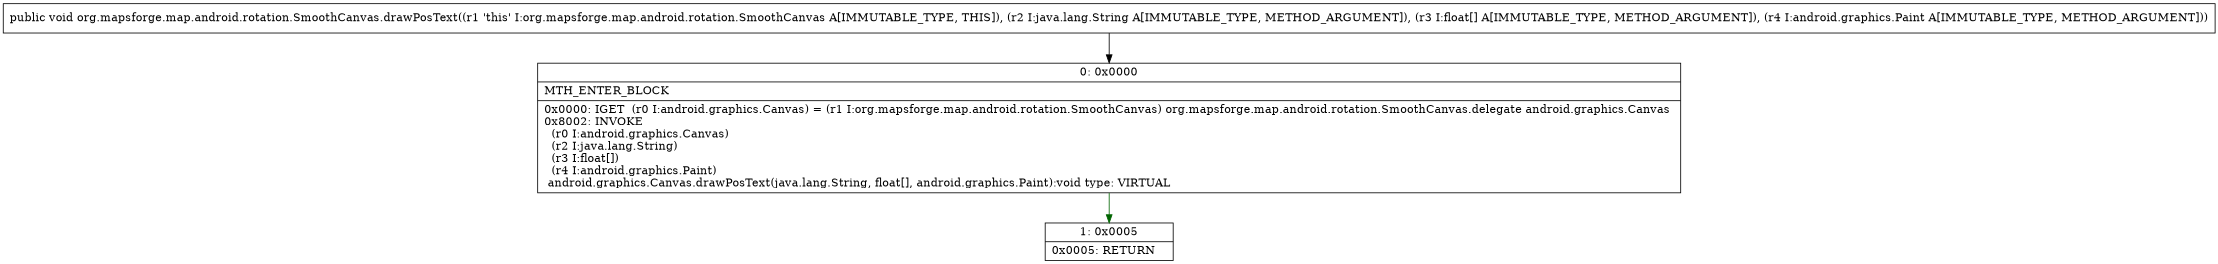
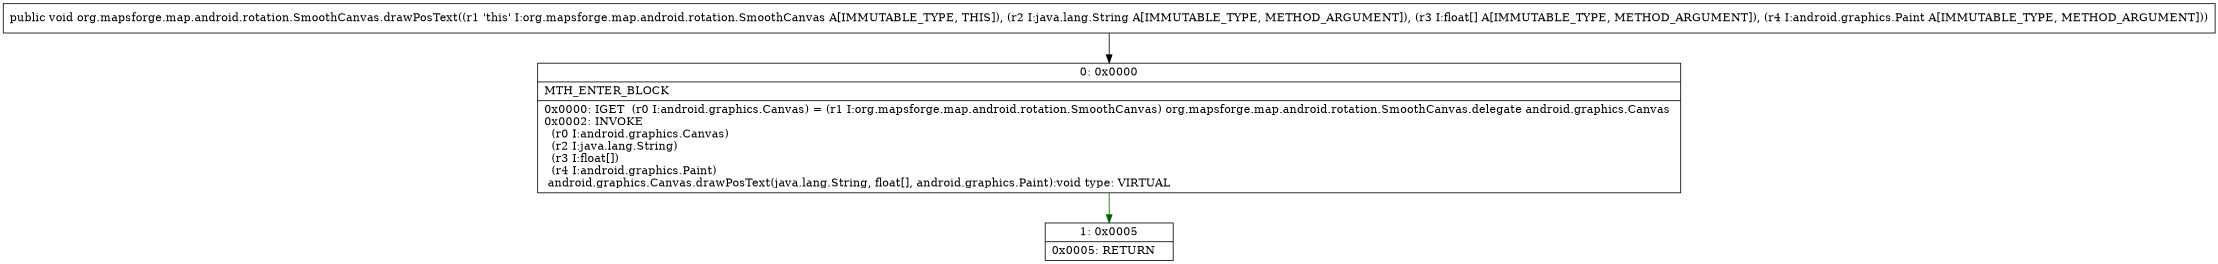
node "0: 0x0000": text "0x8002: INVOKE" -> "0x0002: INVOKE"
